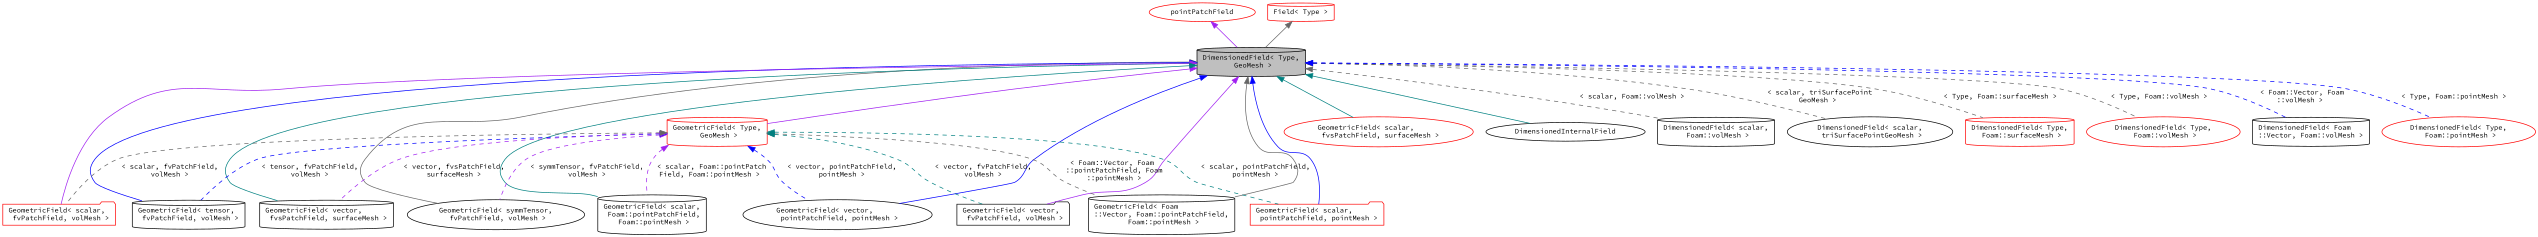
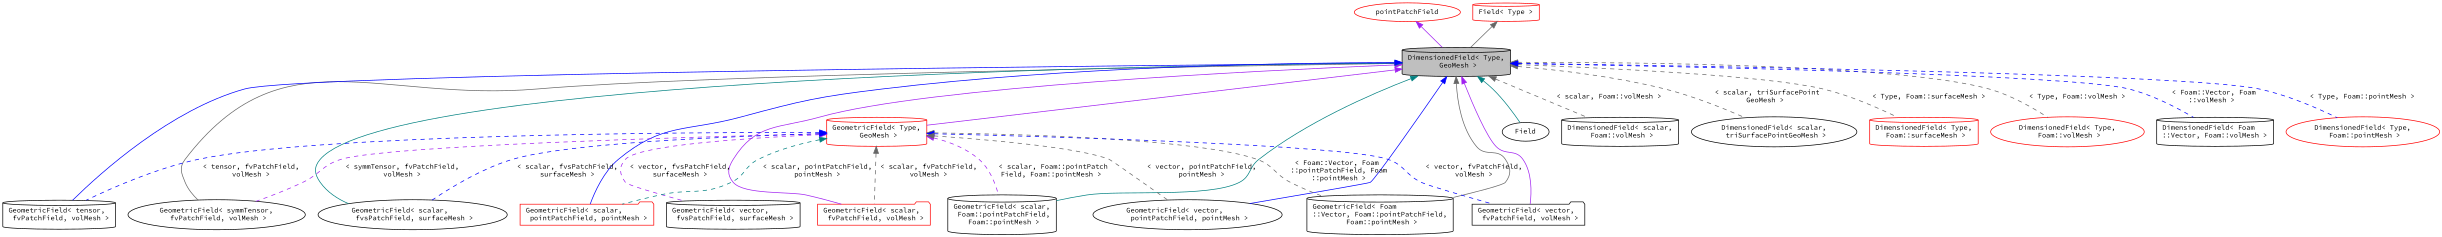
edge "GeometricField< vector, fvsPatchField, surfaceMesh >" -> "DimensionedField< Type, GeoMesh >": removed
node "GeometricField< scalar, fvsPatchField, surfaceMesh >": color red -> black
node "DimensionedInternalField": label "DimensionedInternalField" -> "Field"
edge "GeometricField< scalar, fvsPatchField, surfaceMesh >" -> "GeometricField< Type, GeoMesh >": added, label "< scalar, fvsPatchField, surfaceMesh >"
edge "GeometricField< vector, fvPatchField, volMesh >" -> "GeometricField< Type, GeoMesh >": color teal -> blue
edge "GeometricField< vector, pointPatchField, pointMesh >" -> "GeometricField< Type, GeoMesh >": color blue -> gray40
